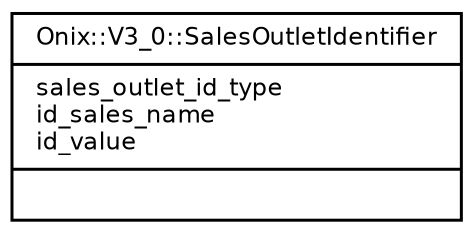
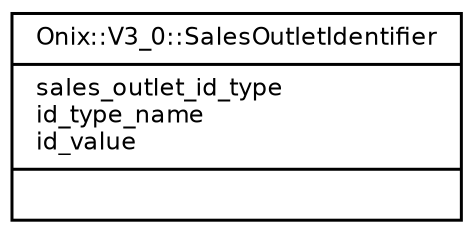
node "Onix::V3_0::SalesOutletIdentifier": text "id_sales_name" -> "id_type_name"
